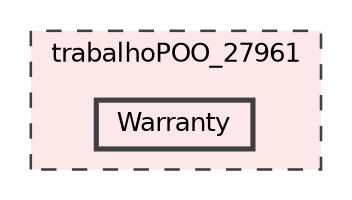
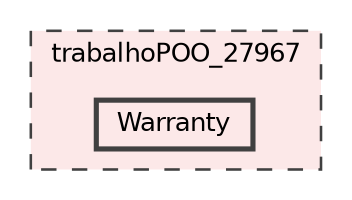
cluster "trabalhoPOO_27961": label "trabalhoPOO_27961" -> "trabalhoPOO_27967"
